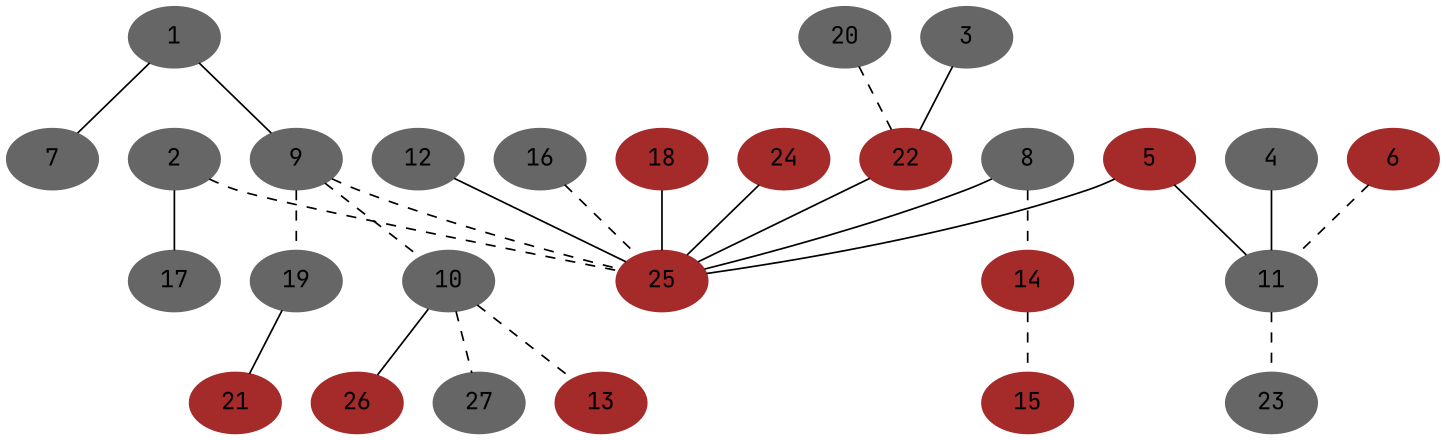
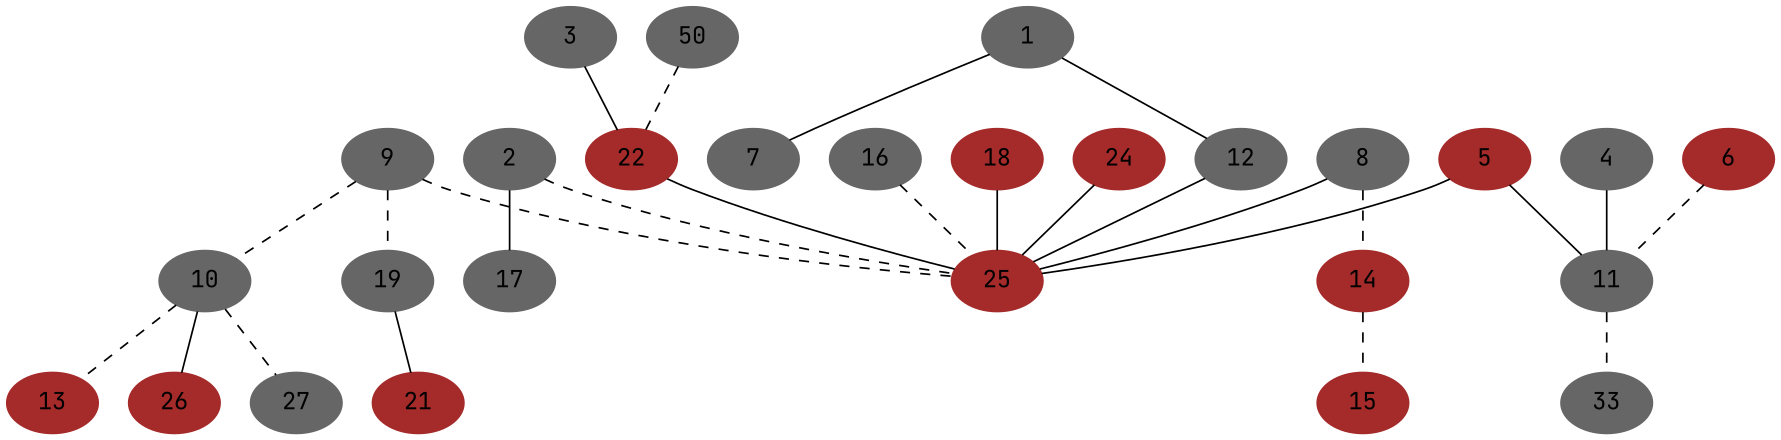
node "20": label "20" -> "50"
edge "1" -- "9": now "1" -- "12"
node "23": label "23" -> "33"
